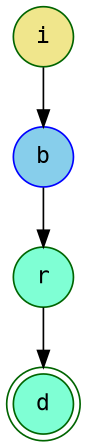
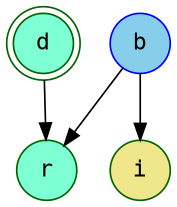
edge "i" -> "b": reversed
edge "r" -> "d": reversed
